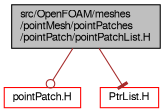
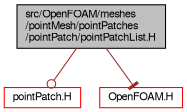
node "PtrList.H": label "PtrList.H" -> "OpenFOAM.H"
